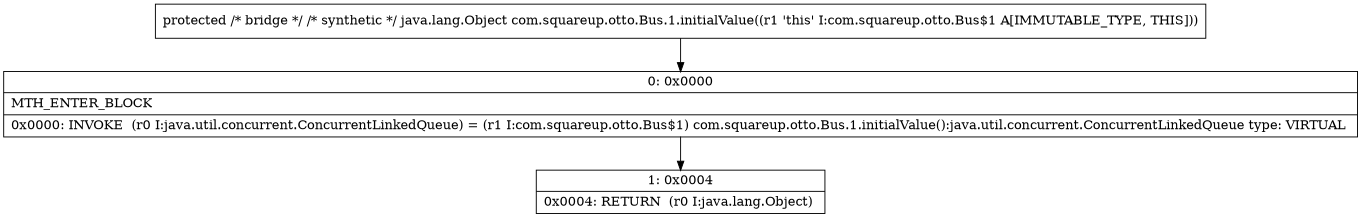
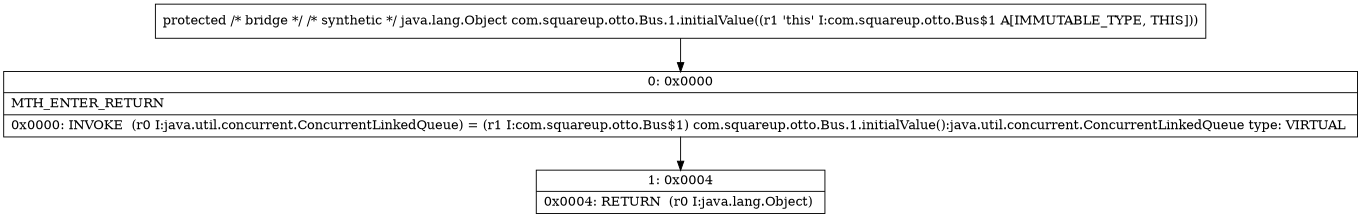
node "0: 0x0000": text "MTH_ENTER_BLOCK" -> "MTH_ENTER_RETURN"
